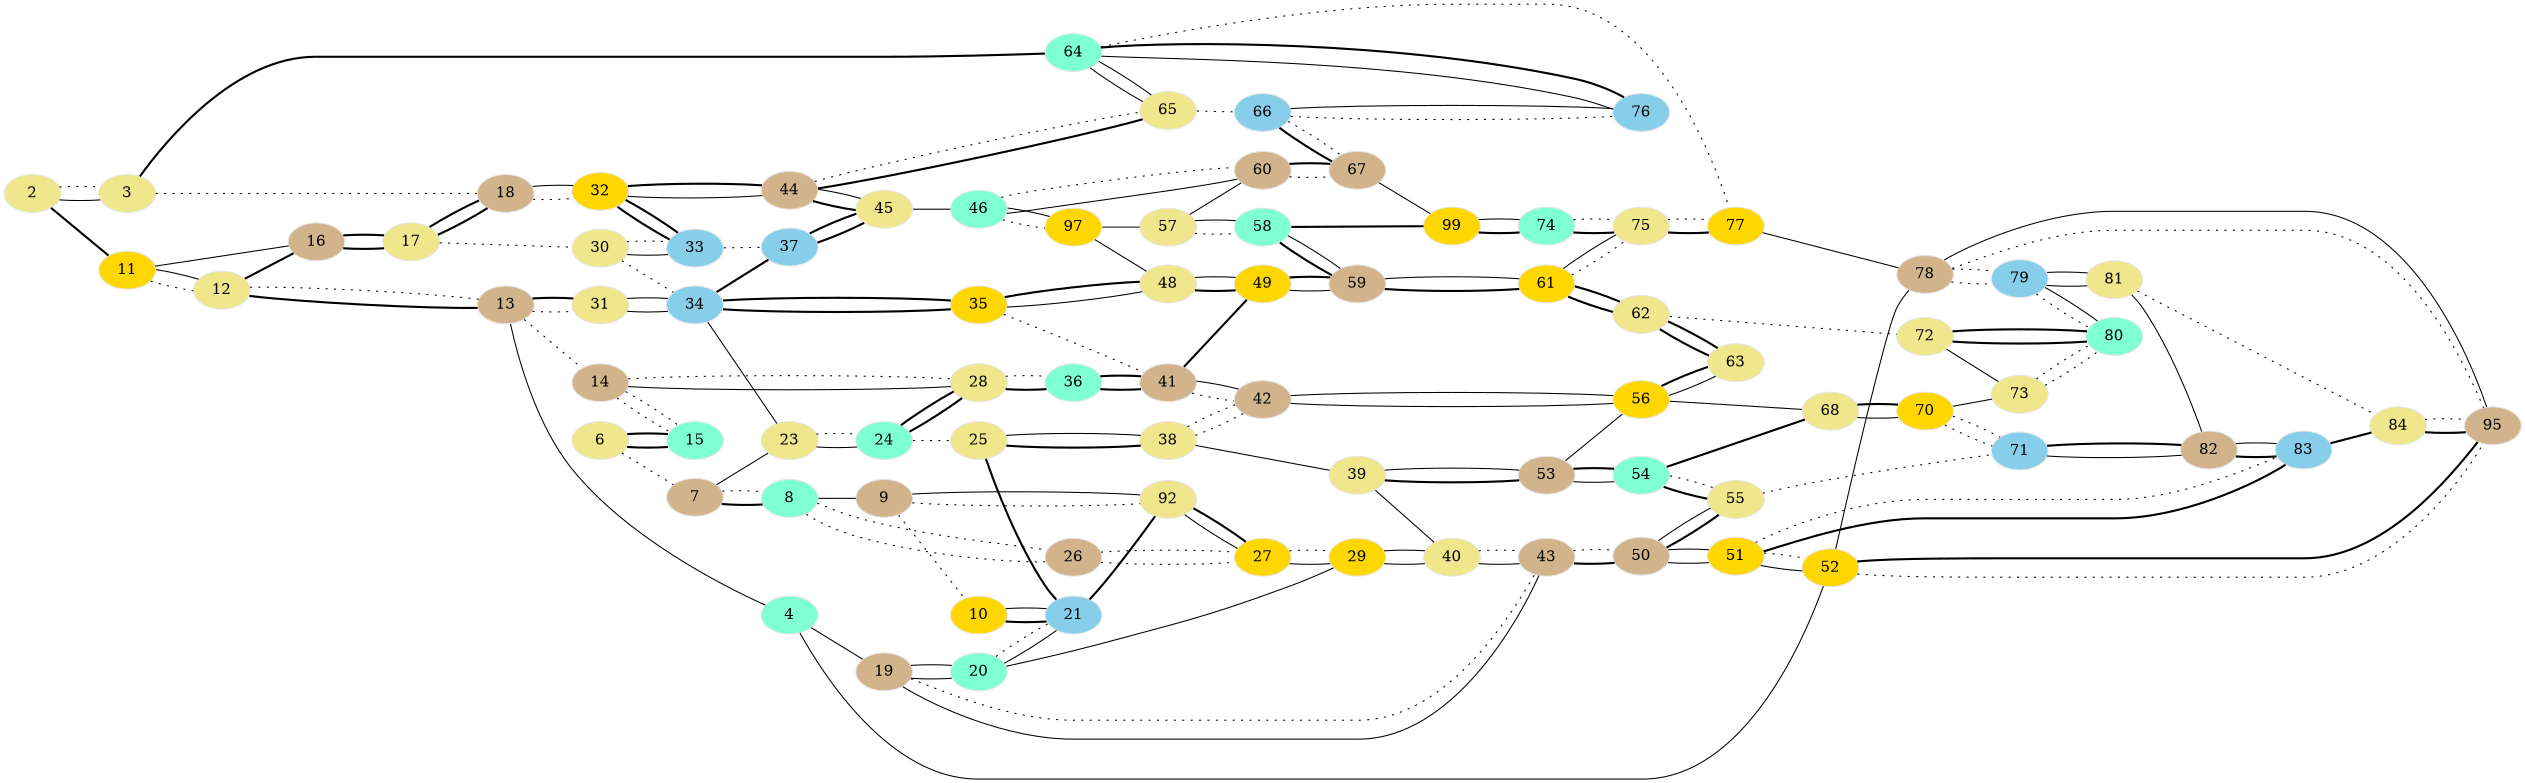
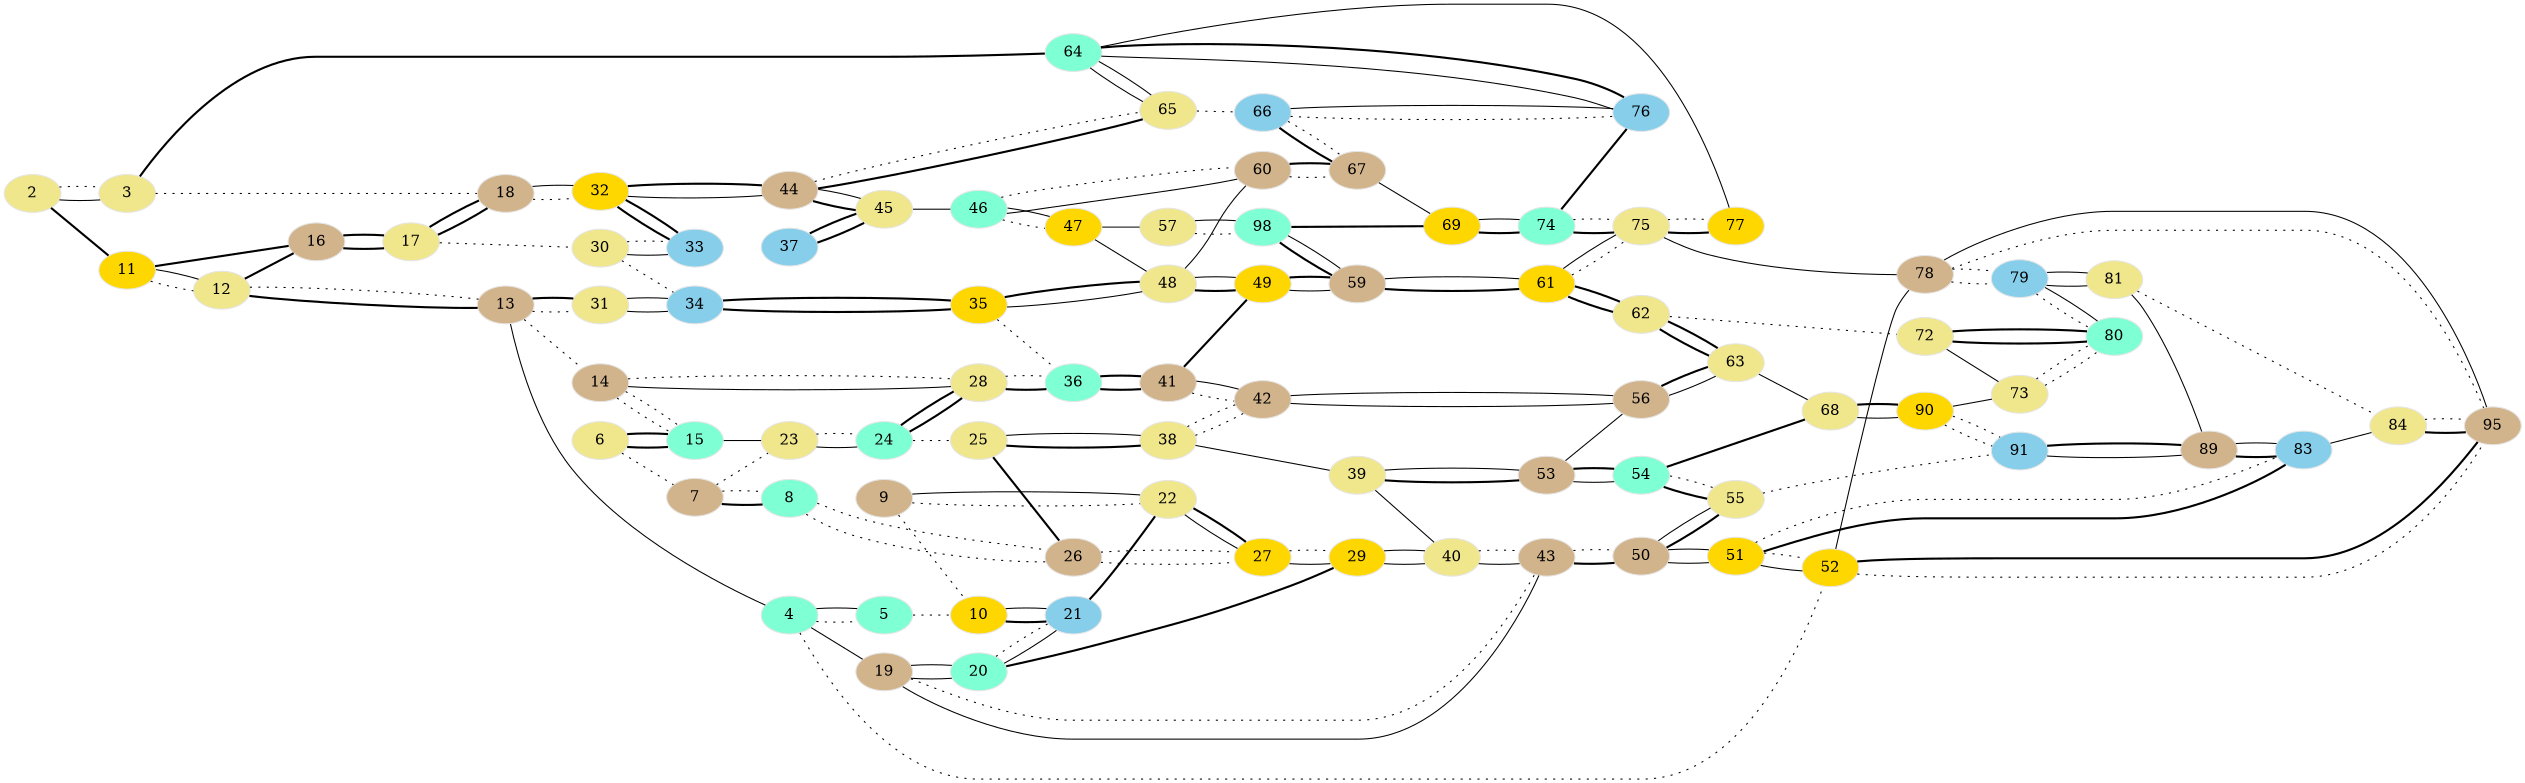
edge "64" -- "77": style dotted -> solid
edge "76" -- "74": added
edge "60" -- "57": now "60" -- "48"
node "99": label "99" -> "69"
node "97": label "97" -> "47"
node "58": label "58" -> "98"
edge "37" -- "33": removed
edge "77" -- "78": now "75" -- "78"
edge "16" -- "11": style solid -> bold
edge "37" -- "34": removed
edge "35" -- "41": now "35" -- "36"
edge "34" -- "23": now "15" -- "23"
node "56": fillcolor gold -> tan
edge "56" -- "68": now "63" -- "68"
node "70": label "70" -> "90"
edge "84" -- "83": style bold -> solid
node "82": label "82" -> "89"
node "71": label "71" -> "91"
edge "23" -- "7": style solid -> dotted
edge "8" -- "9": removed
node "92": label "92" -> "22"
edge "25" -- "21": now "25" -- "26"
node "5": added
edge "29" -- "20": style solid -> bold
edge "52" -- "4": style solid -> dotted
